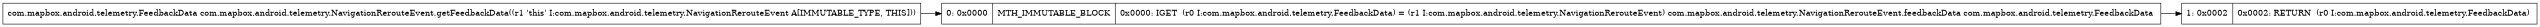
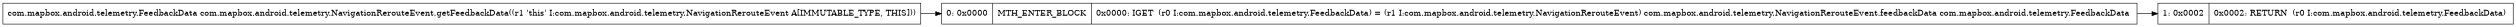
node "0: 0x0000": text "MTH_IMMUTABLE_BLOCK" -> "MTH_ENTER_BLOCK"
